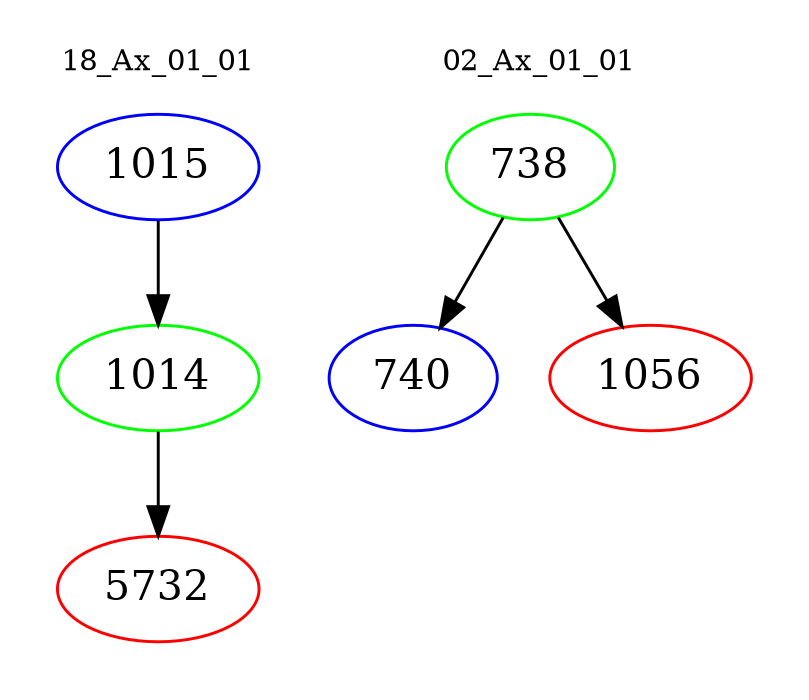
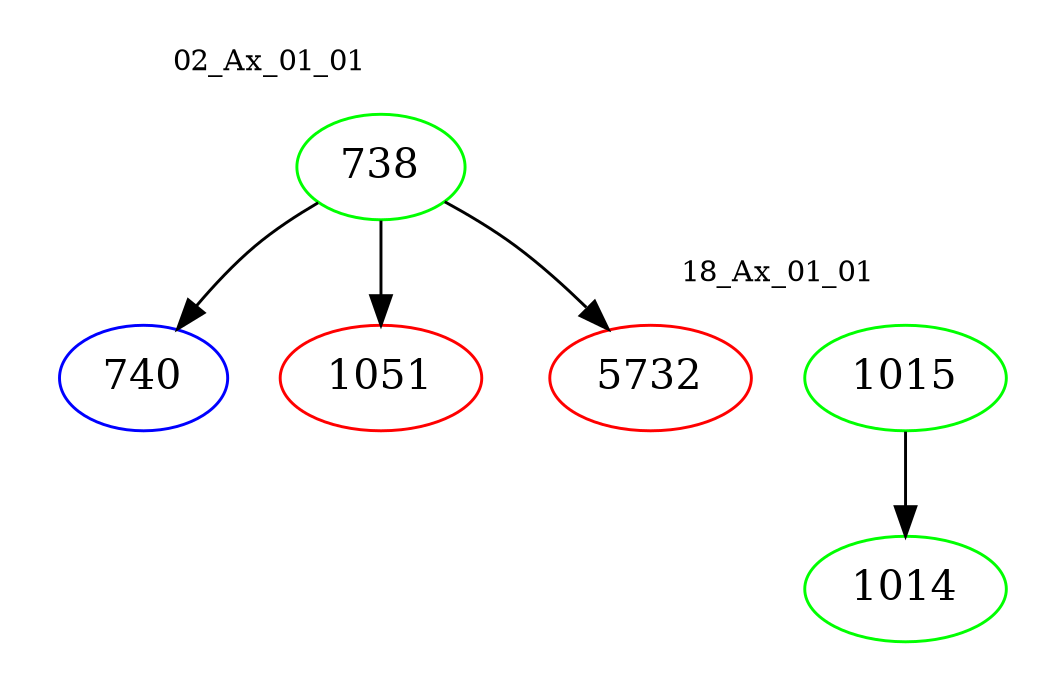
node "1015": color blue -> green
node "1056": label "1056" -> "1051"
edge "1014" -> "5732": now "738" -> "5732"
